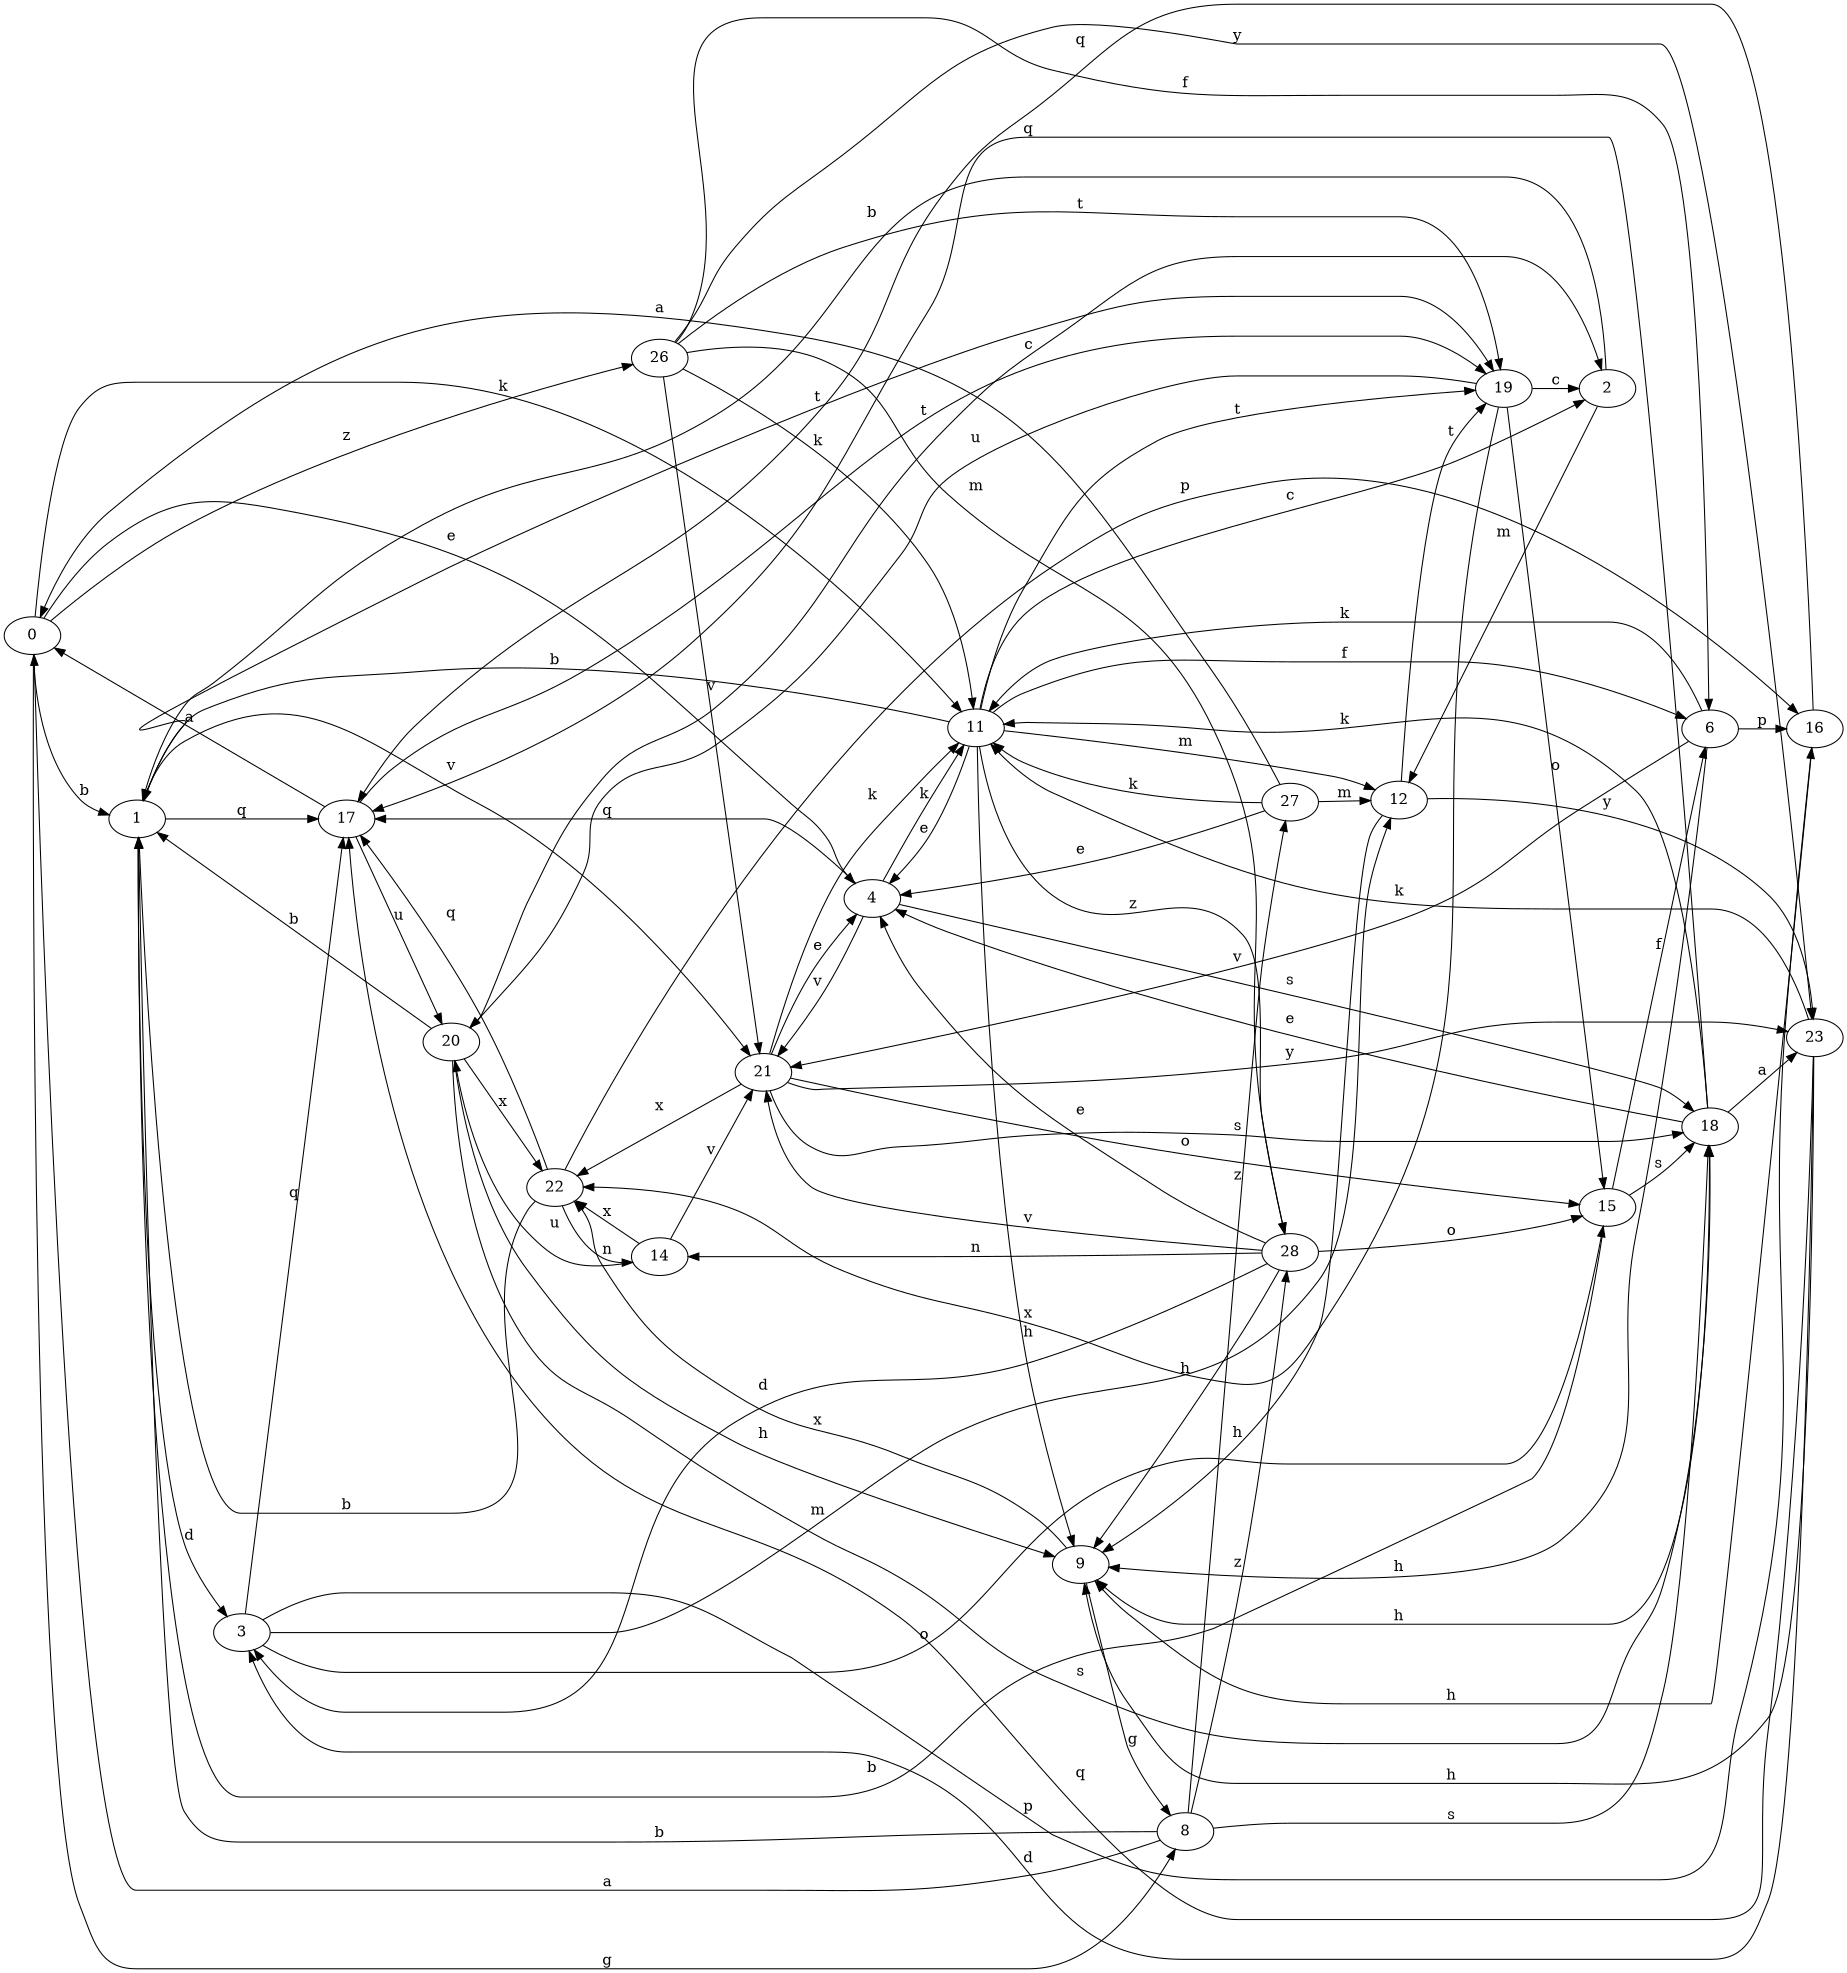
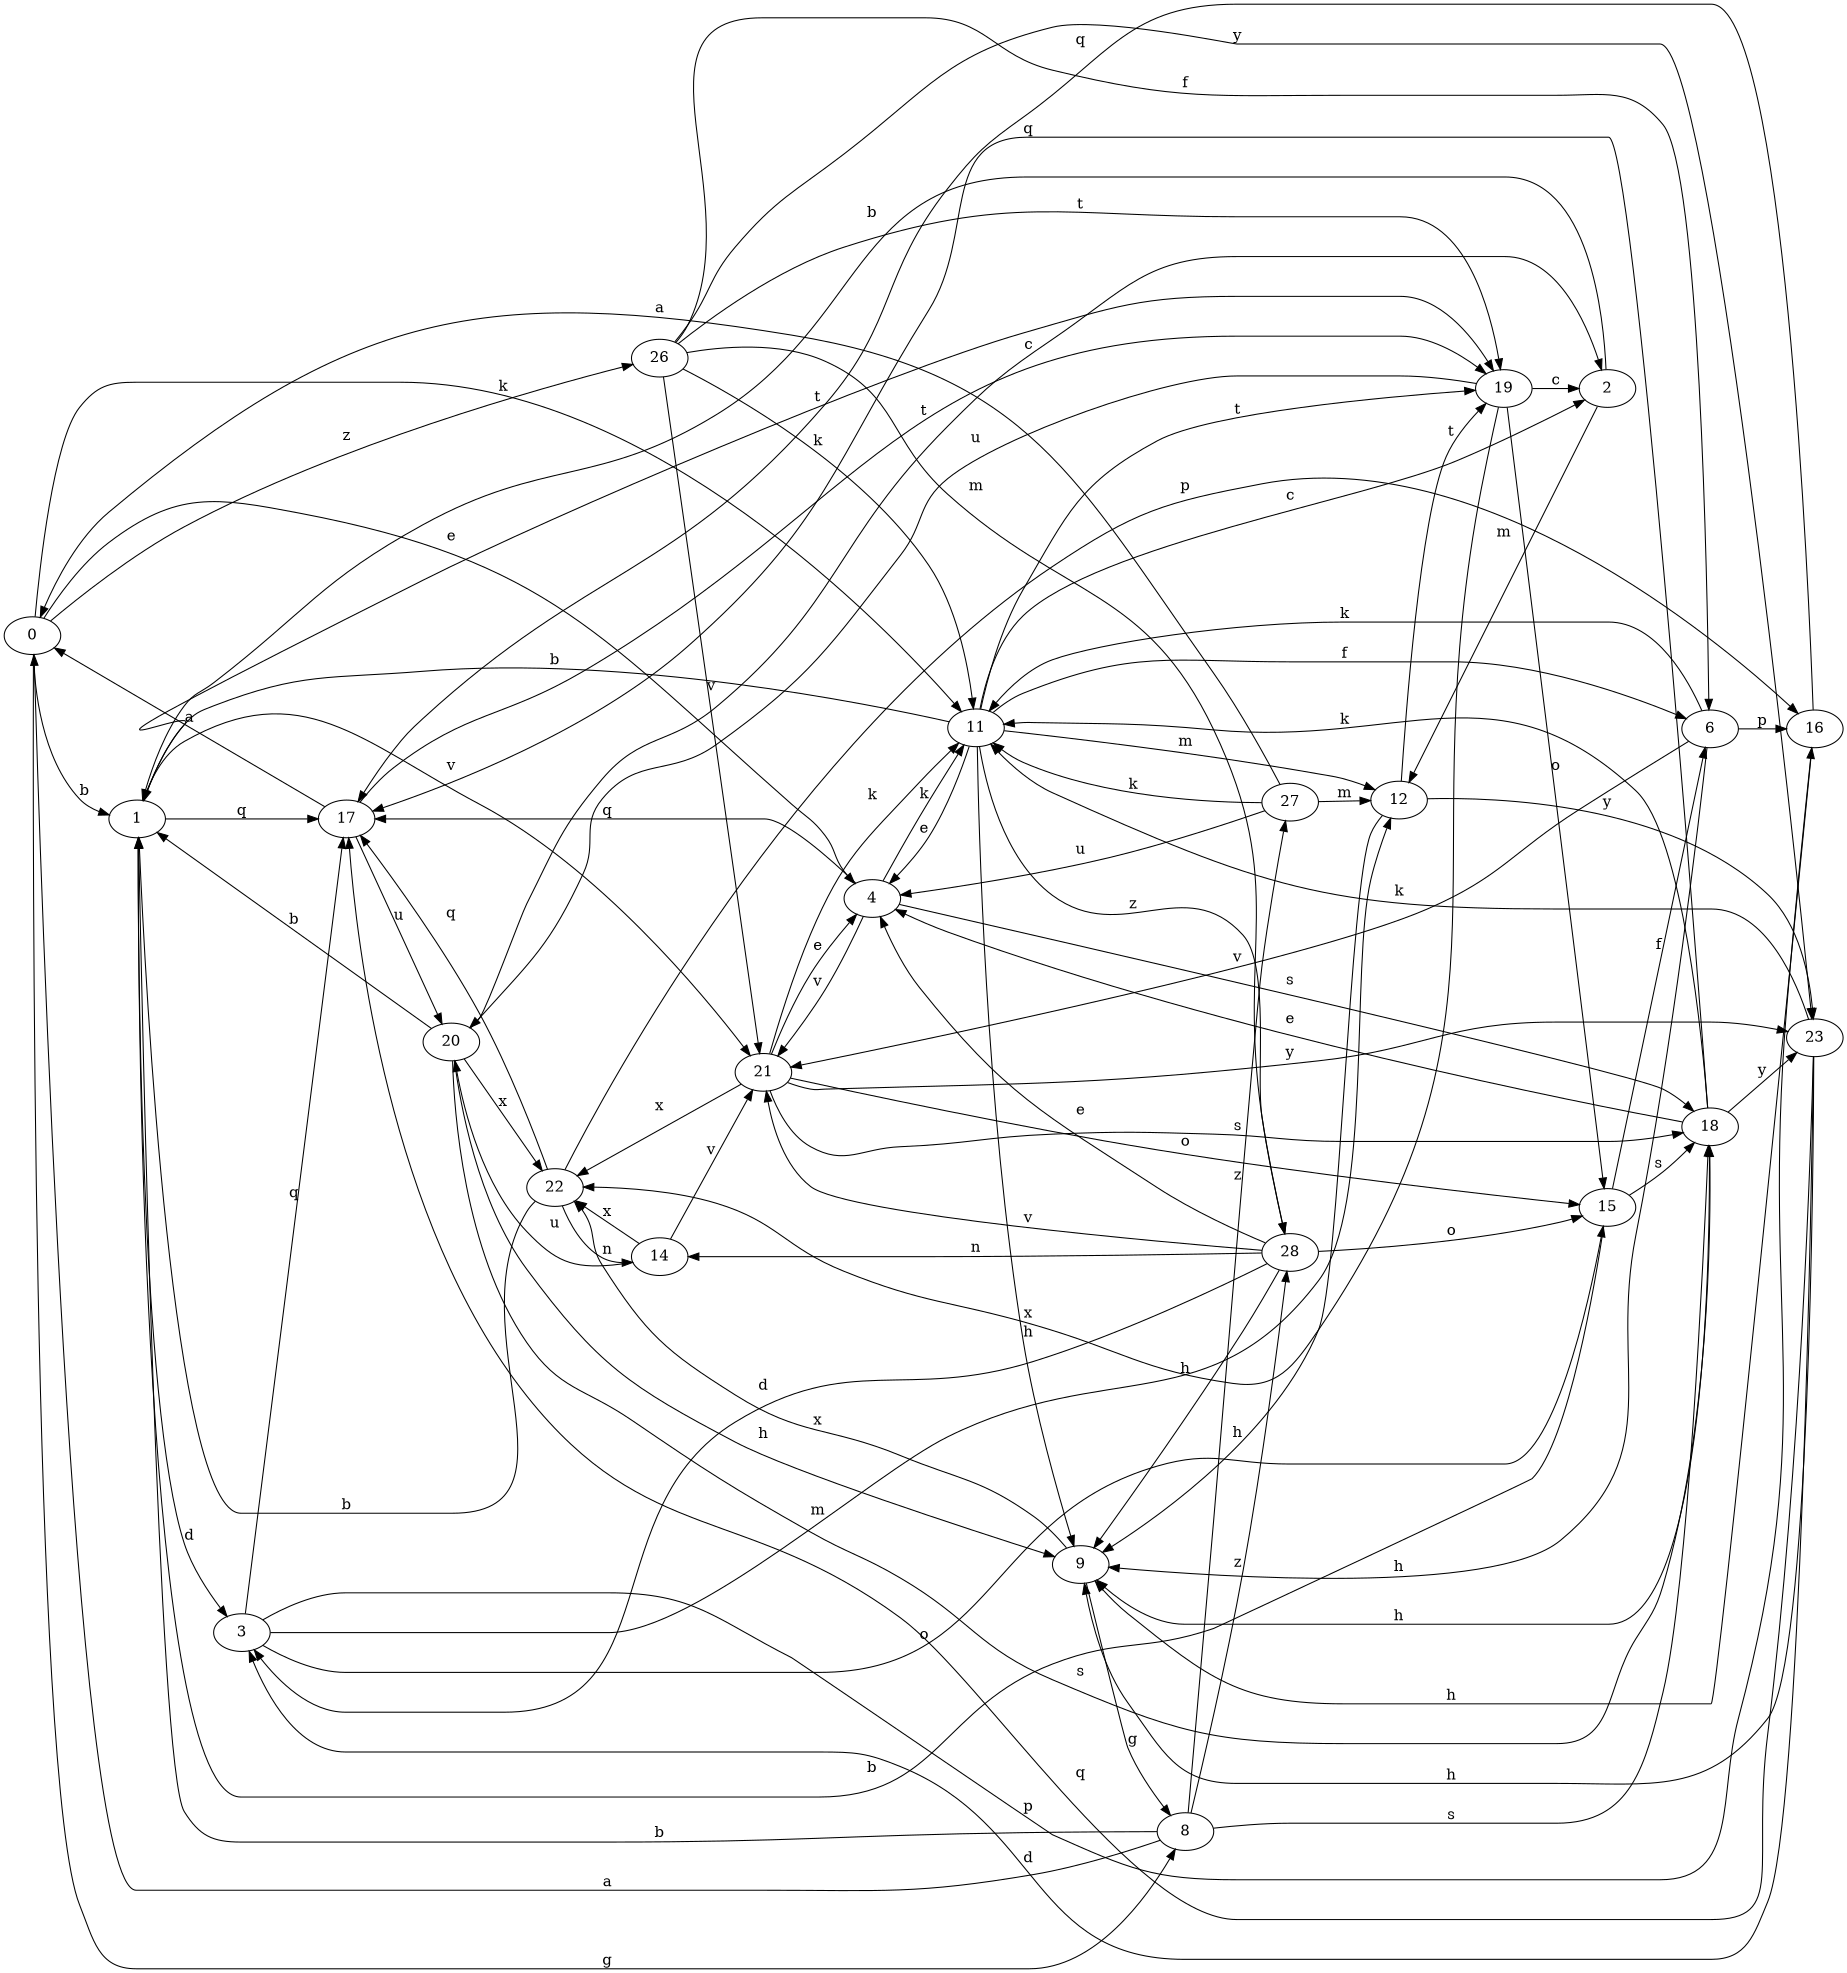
edge "27" -> "4": label "e" -> "u"
edge "18" -> "23": label "a" -> "y"
